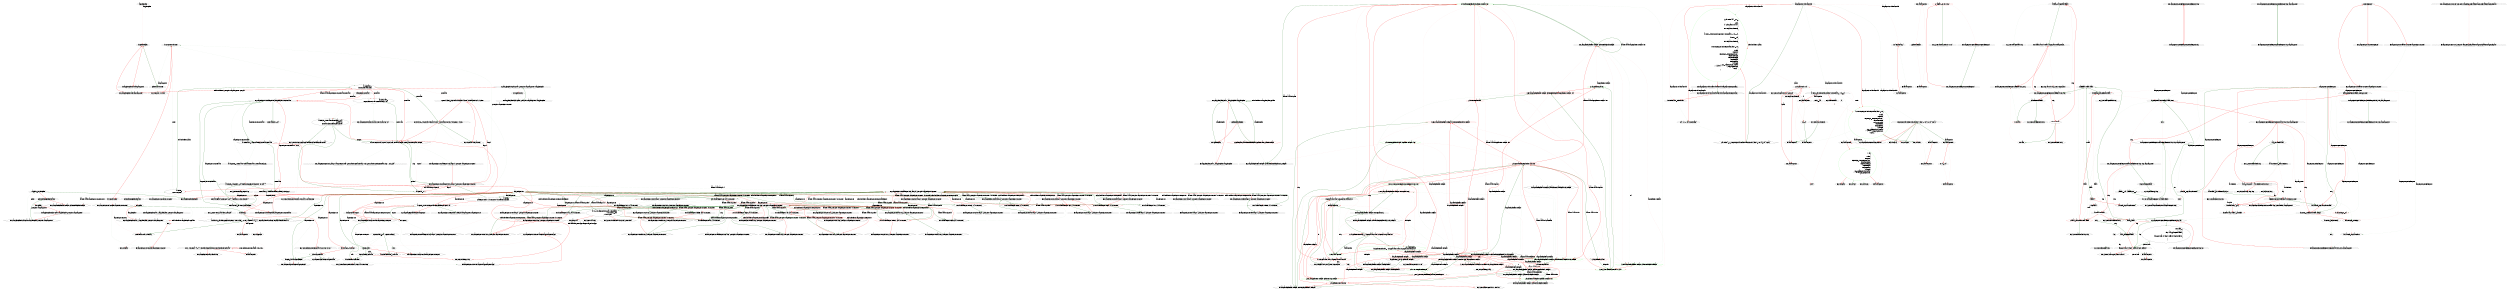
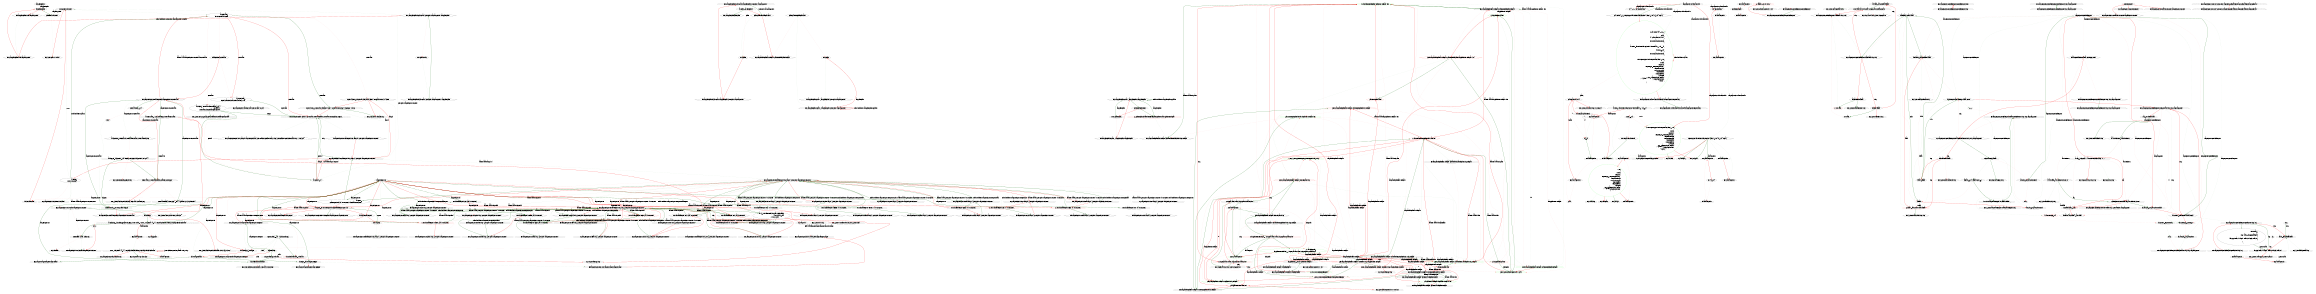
node "this.sessionProvider = sessionProvider": removed
node "Entry Unk.FirstOrDefault": removed
edge "SafePaths" -> "IsSafeFilePath(rootPath, fullPath)": label "rootPath" -> "cookie"
edge "Nancy.Responses.GenericFileResponse" -> "this.ContentType = contentType": label "Nancy.Responses.GenericFileResponse" -> "Testing.Responses.GenericFileResponse"
edge "fullPath = filePath" -> "this.SetResponseValues(contentType, fullPath, context)": label "item" -> "fullPath"
edge "Nancy.Testing.Browser" -> "Entry Nancy.AfterPipeline.AfterPipeline()": now "Nancy.Testing.Browser" -> "return this.HandleRequest(''POST'', url, browserContext);"
node "string fullPath": removed
node "Entry string.Format(string, object, object)": added
